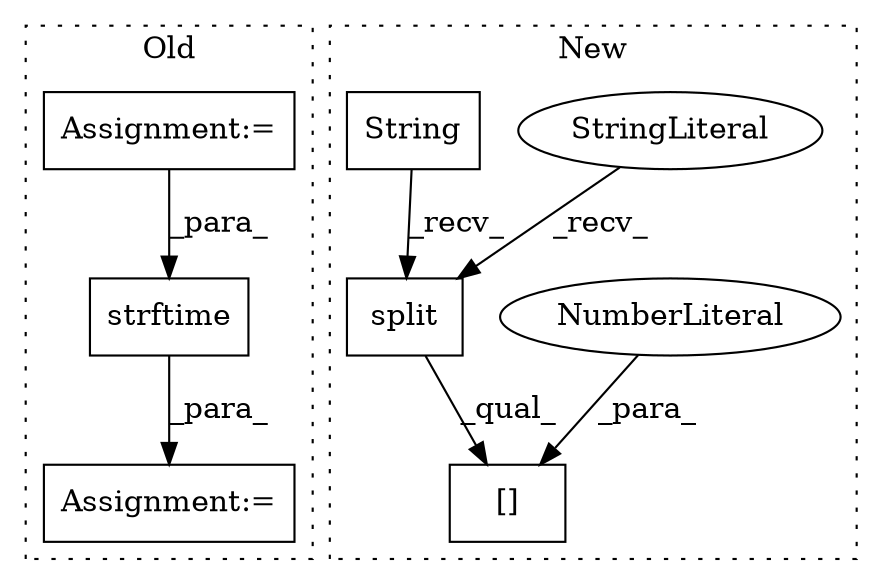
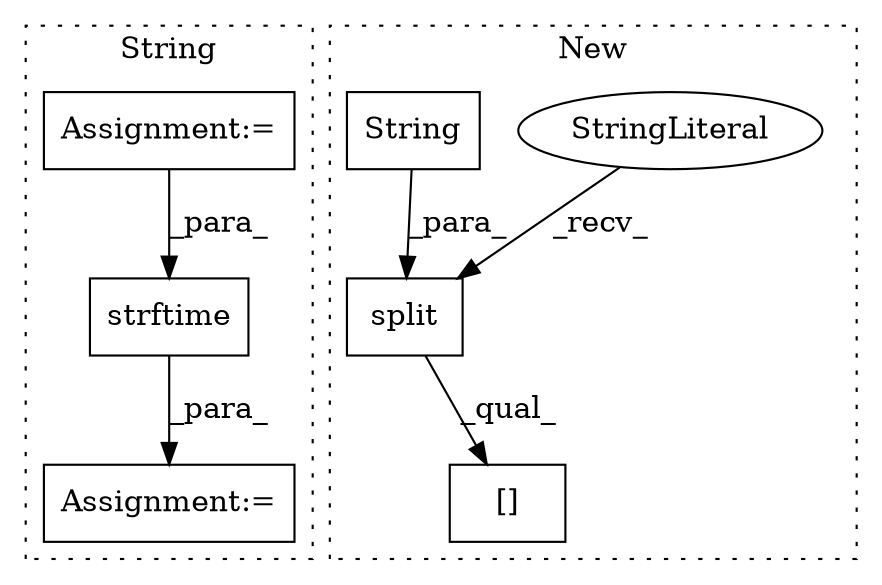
cluster "Old": label "Old" -> "String"
edge "String" -> "split": label "_recv_" -> "_para_"
node "NumberLiteral": removed
